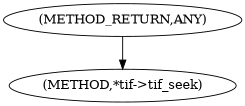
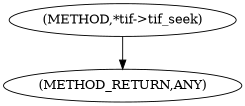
edge "(METHOD_RETURN,ANY)" -> "(METHOD,*tif->tif_seek)": reversed
